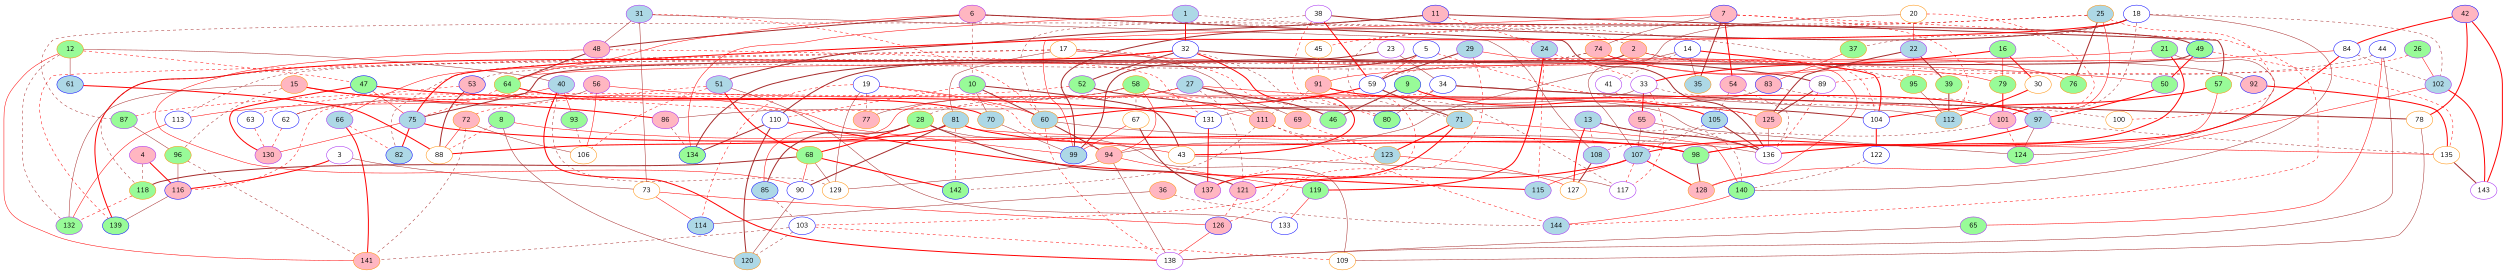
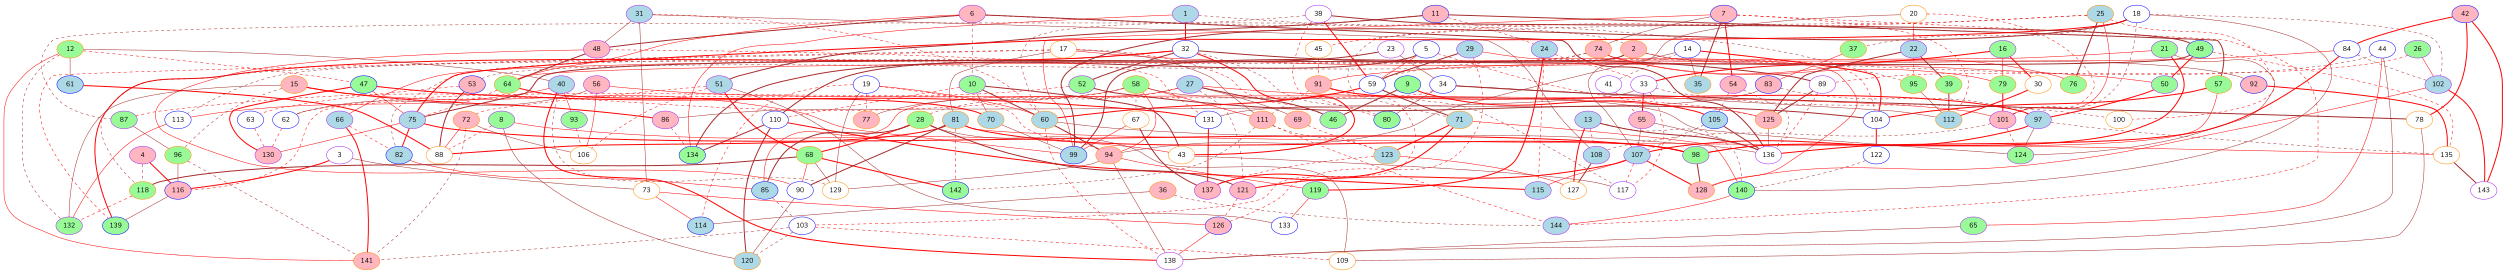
edge "82" -- "85": added
